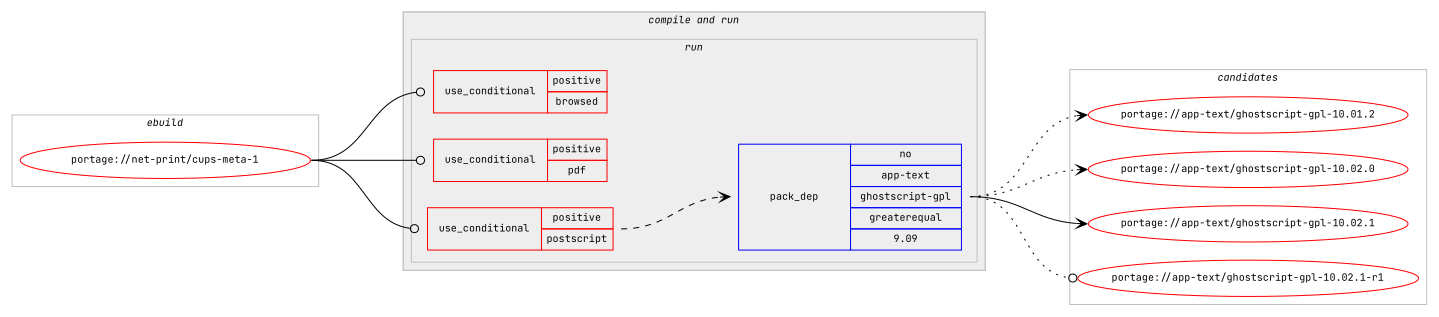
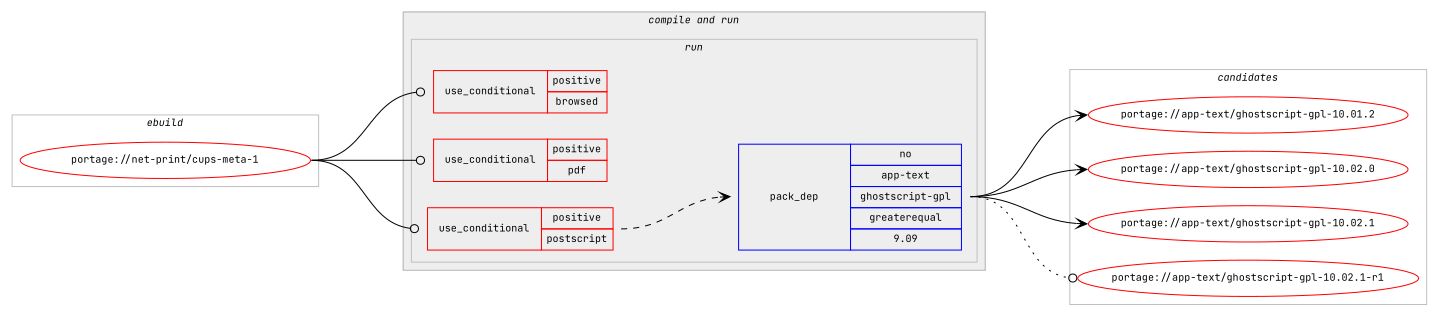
edge "pack_dep" -> "portage://app-text/ghostscript-gpl-10.01.2": style dotted -> solid
edge "pack_dep" -> "portage://app-text/ghostscript-gpl-10.02.0": style dotted -> solid
